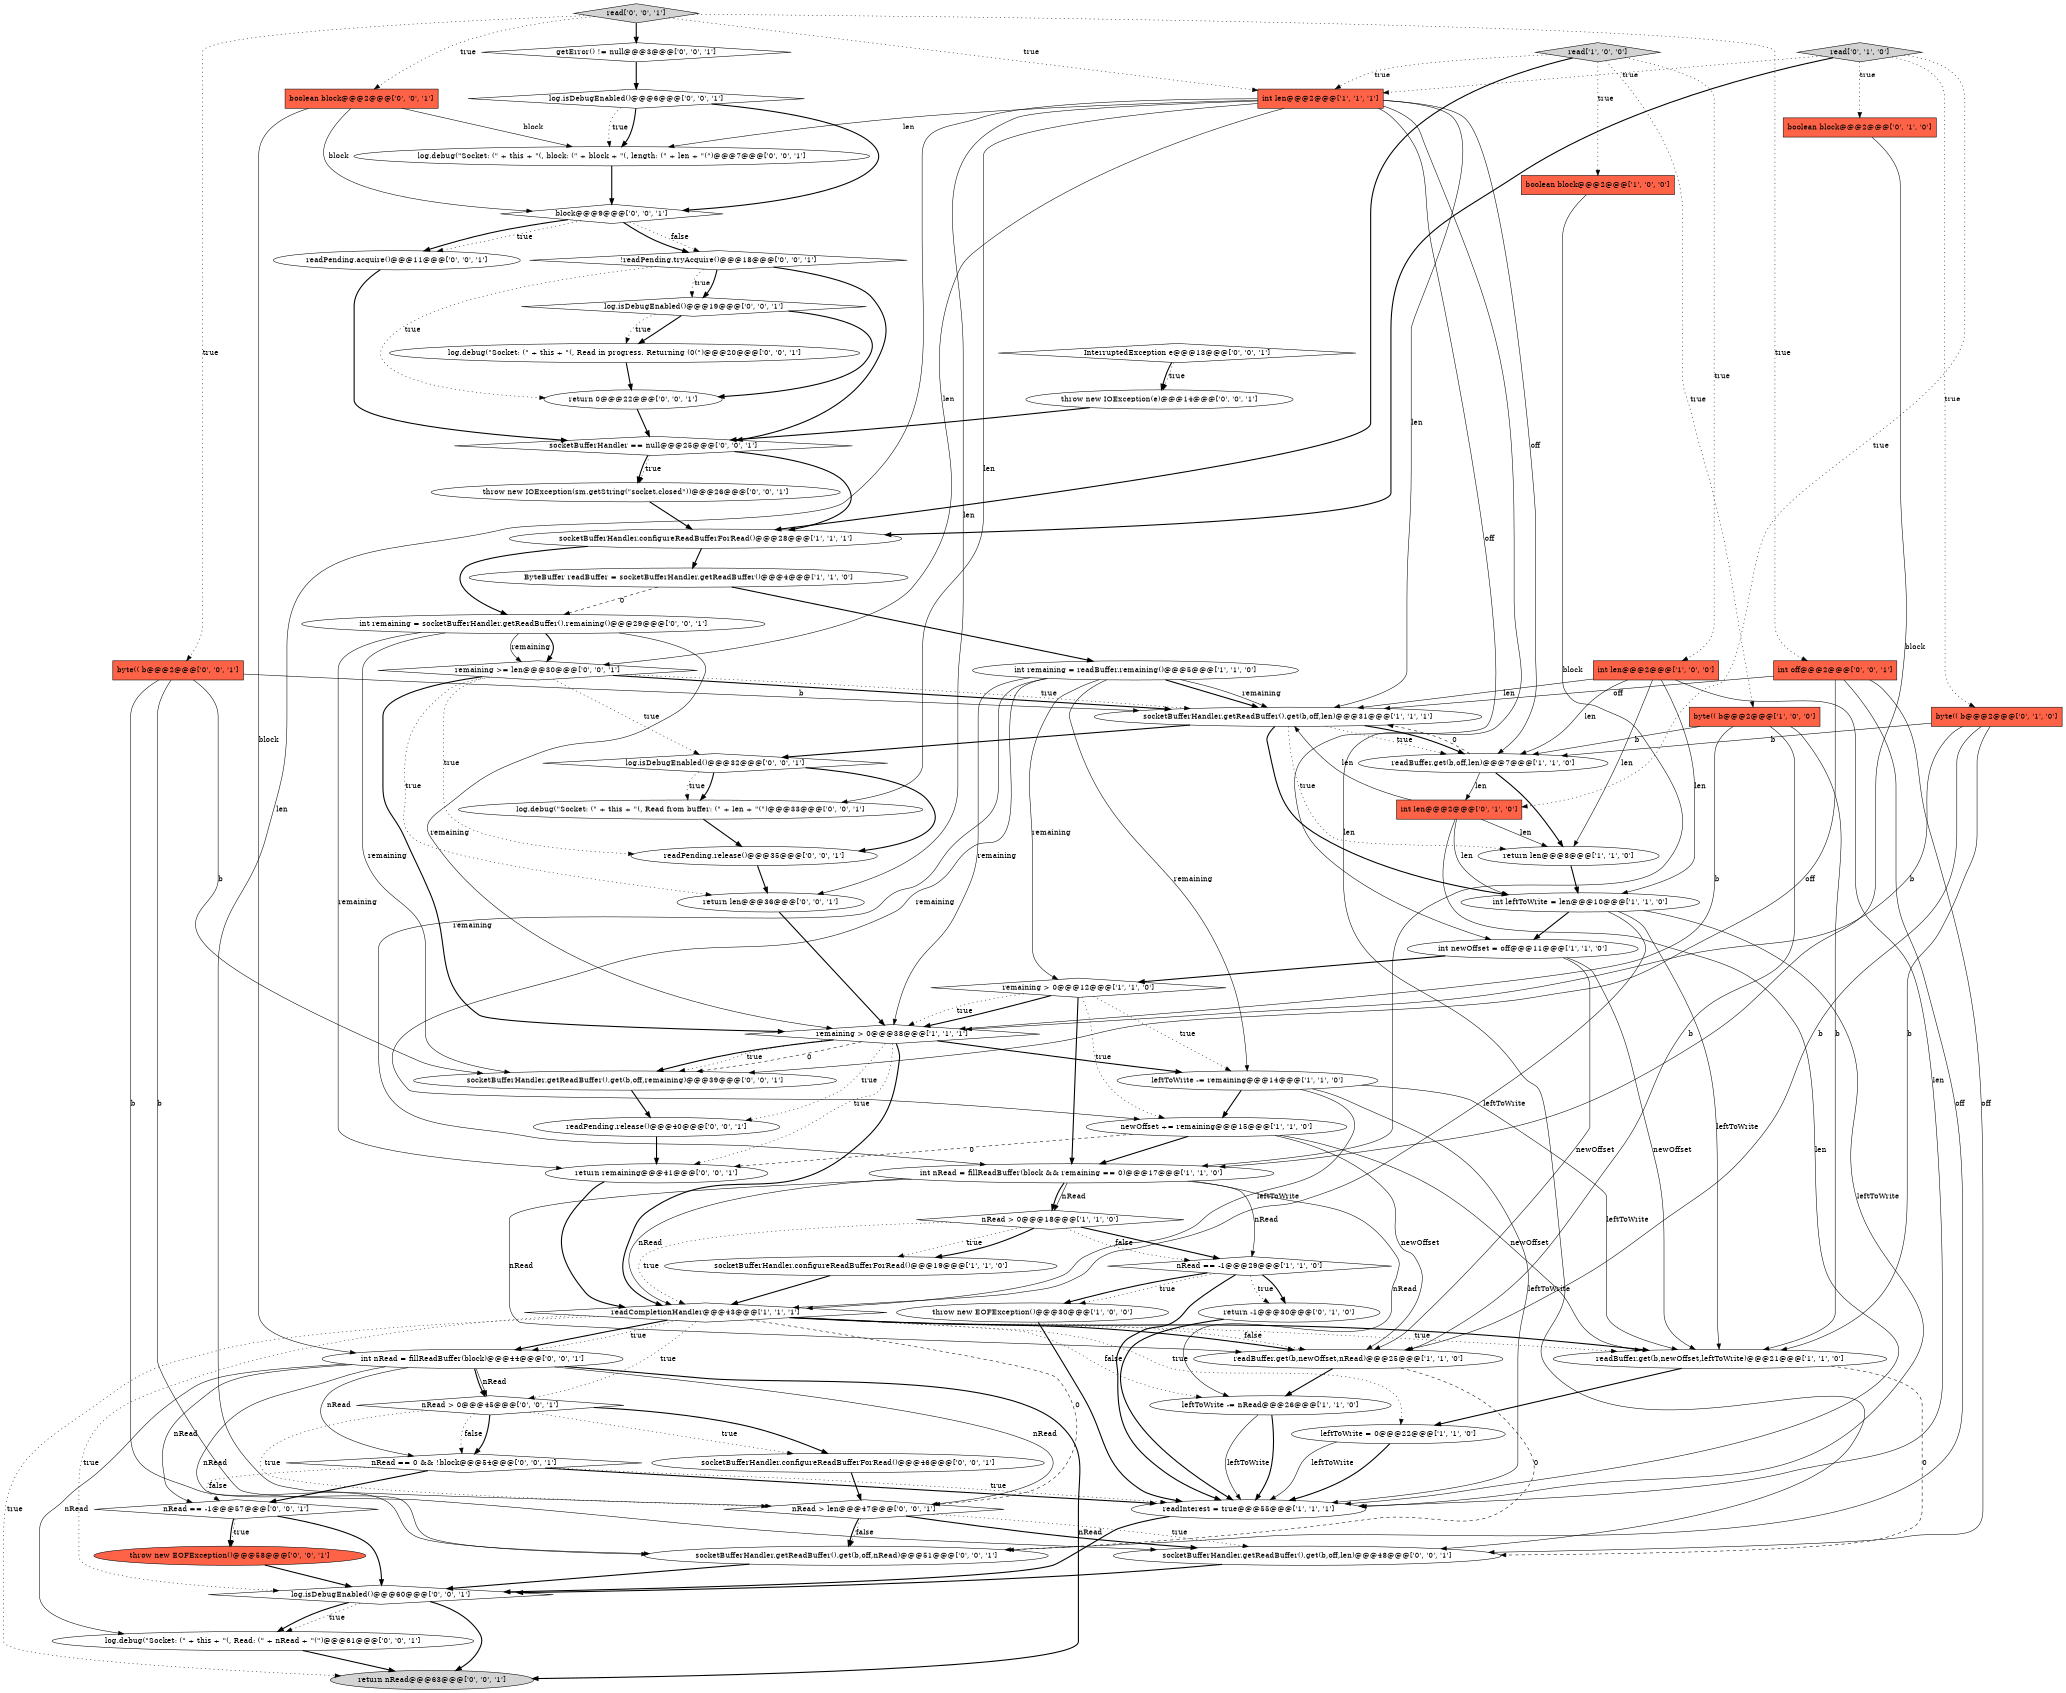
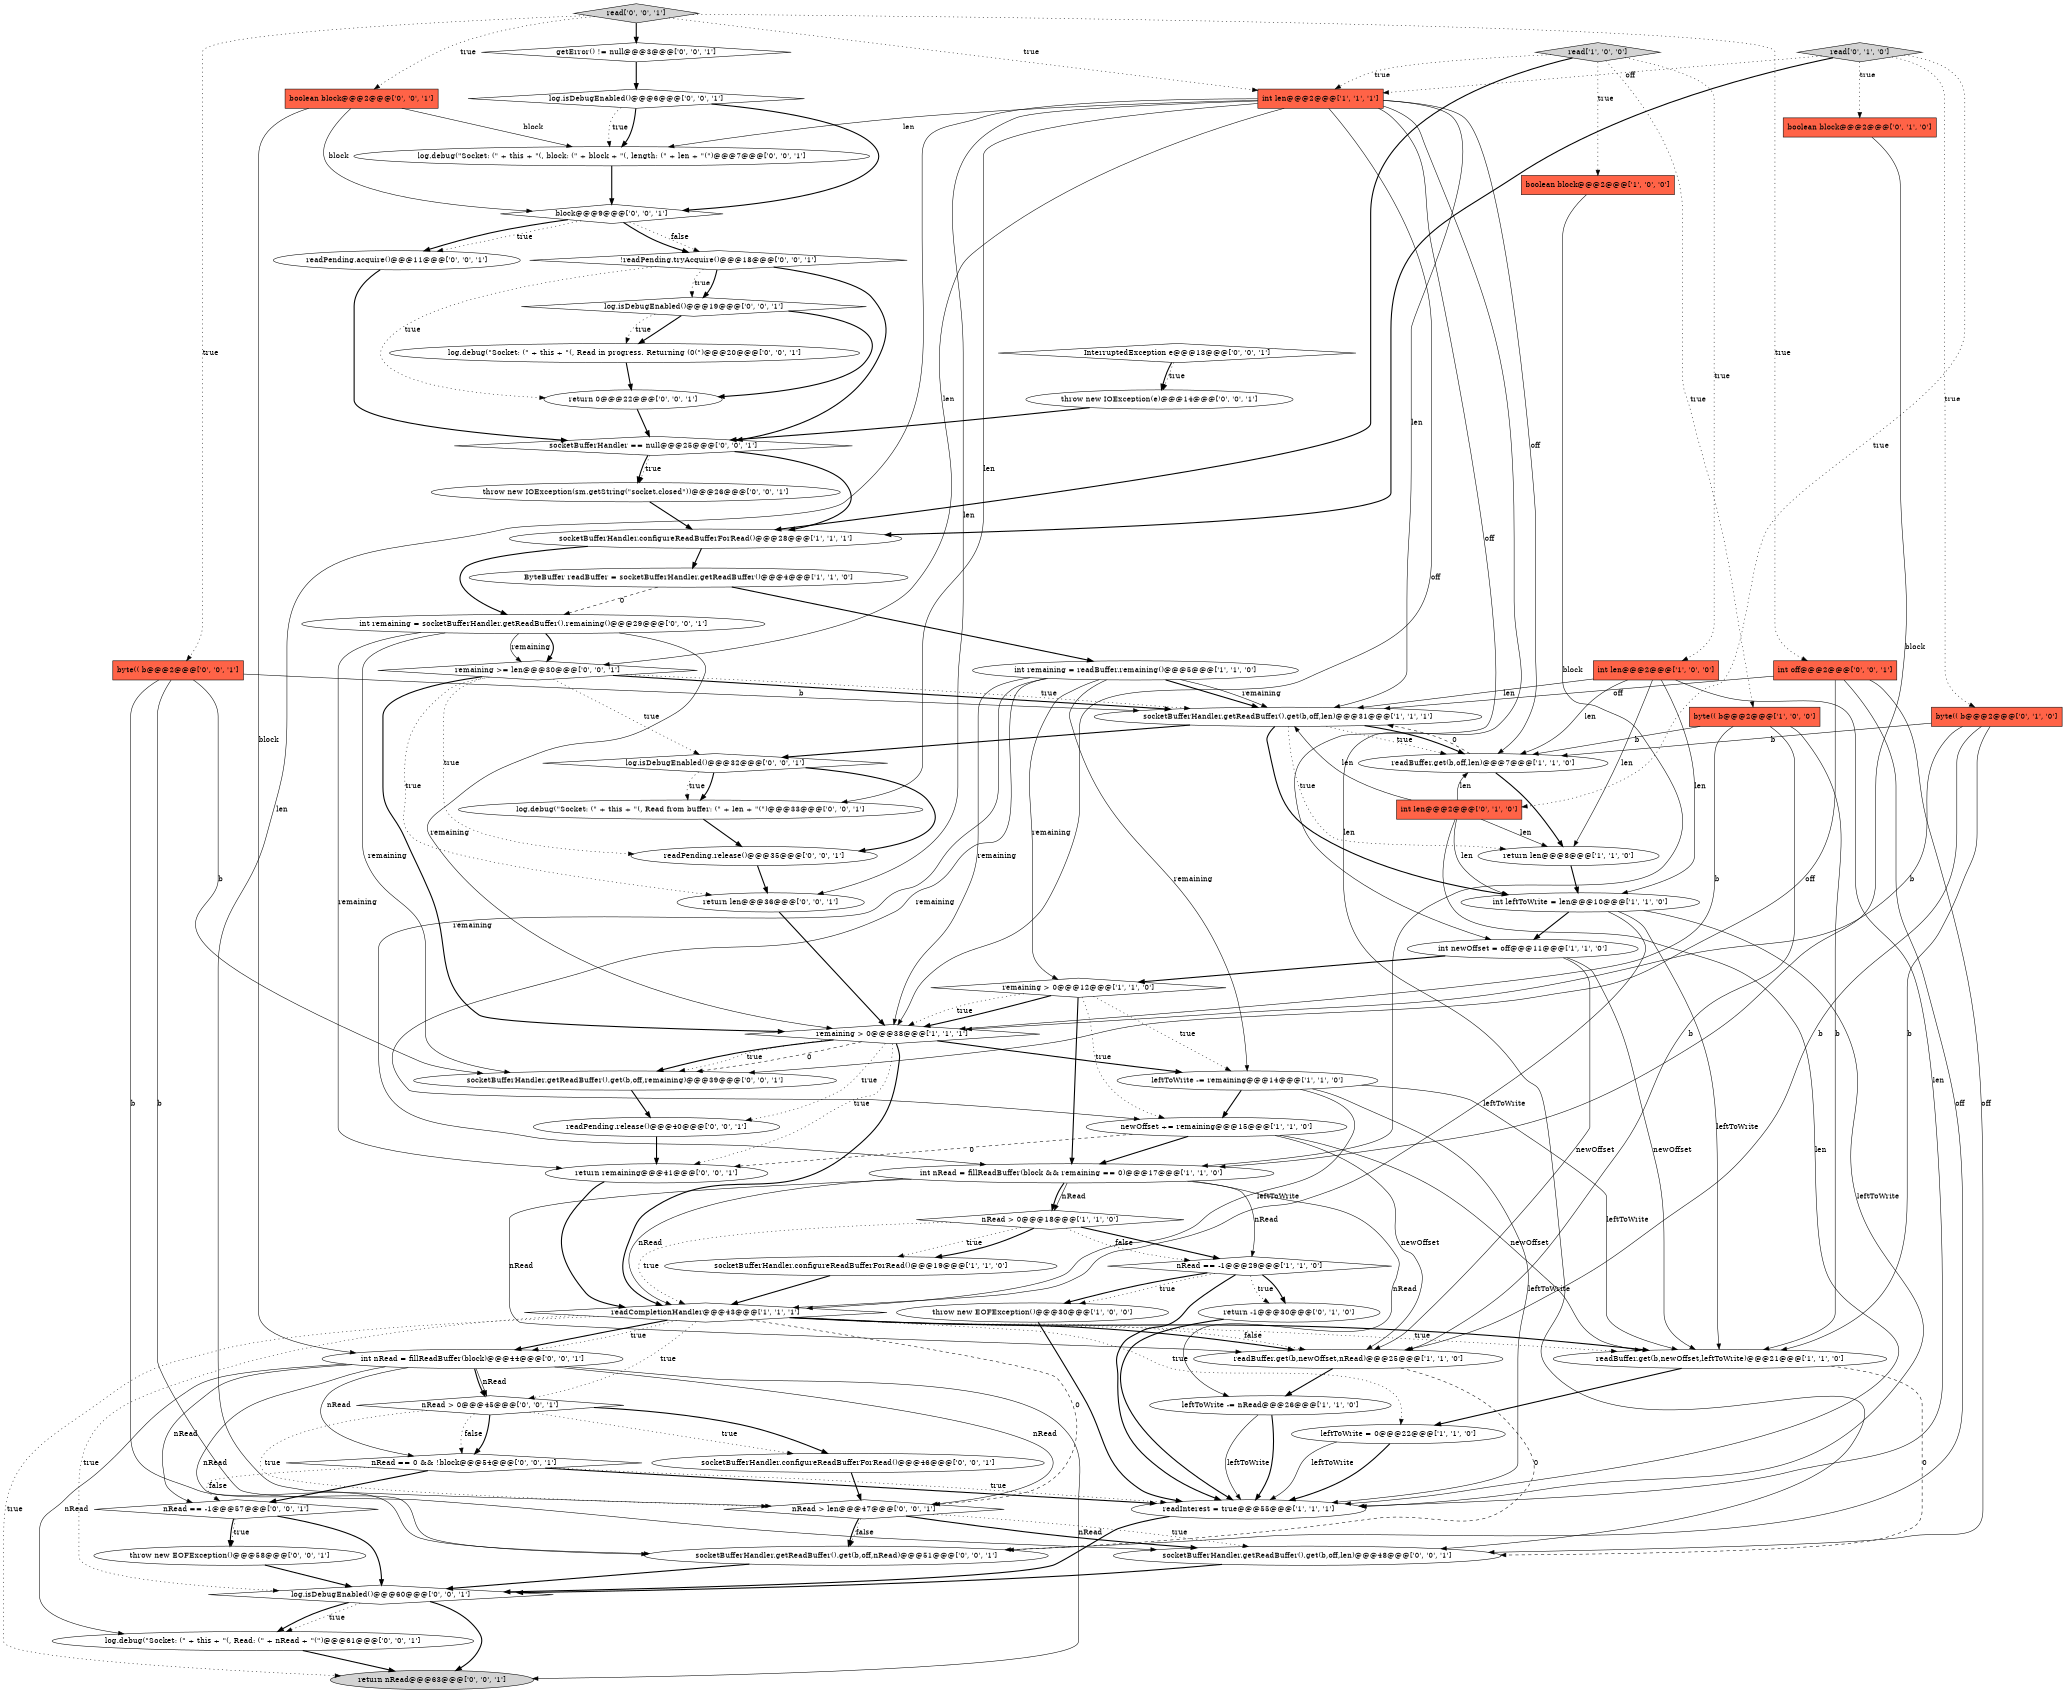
edge "read['0', '1', '0']" -> "int len@@@2@@@['1', '1', '1']": label "true" -> "off"
edge "int len@@@2@@@['1', '1', '1']" -> "remaining > 0@@@38@@@['1', '1', '1']": added, label "off"
edge "readBuffer.get(b,off,len)@@@7@@@['1', '1', '0']" -> "int len@@@2@@@['0', '1', '0']": reversed
edge "readCompletionHandler@@@43@@@['1', '1', '1']" -> "leftToWrite -= nRead@@@26@@@['1', '1', '0']": removed, label "false"
edge "int nRead = fillReadBuffer(block)@@@44@@@['0', '0', '1']" -> "return nRead@@@63@@@['0', '0', '1']": style bold -> solid
node "throw new EOFException()@@@58@@@['0', '0', '1']": fillcolor tomato -> white
